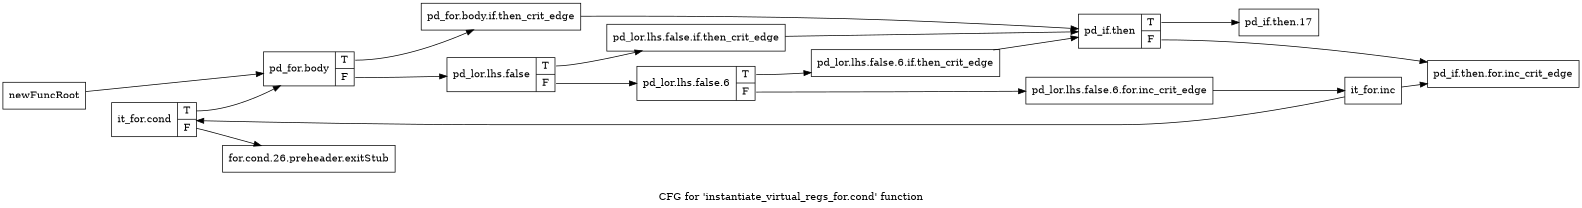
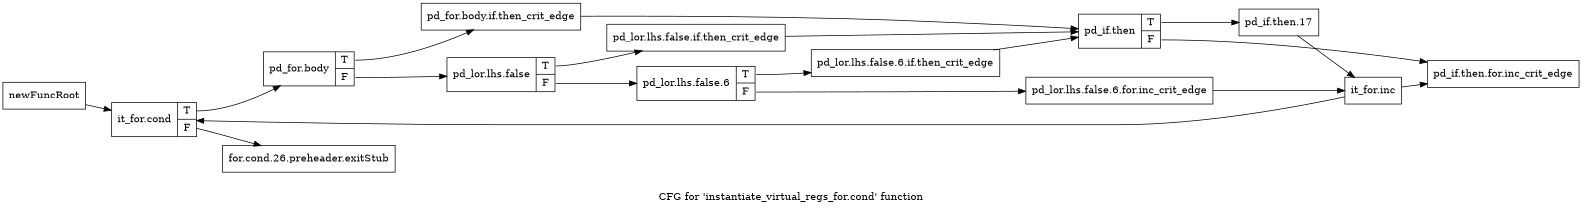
edge "pd_if.then.17" -> "it_for.inc": added
edge "newFuncRoot" -> "pd_for.body": now "newFuncRoot" -> "it_for.cond"
